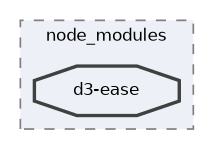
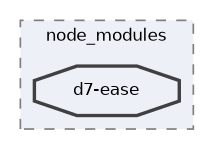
node "d3-ease": label "d3-ease" -> "d7-ease"
